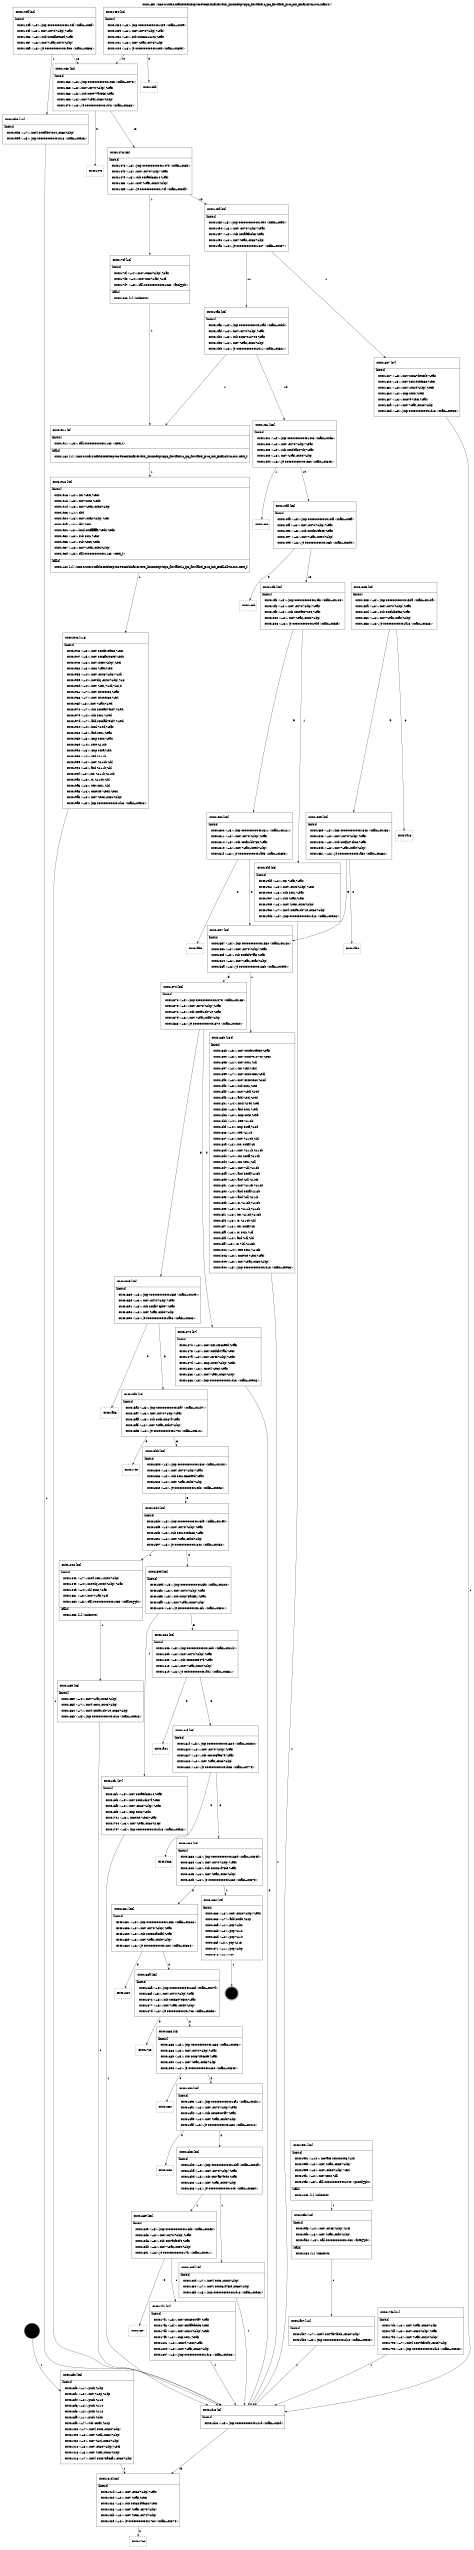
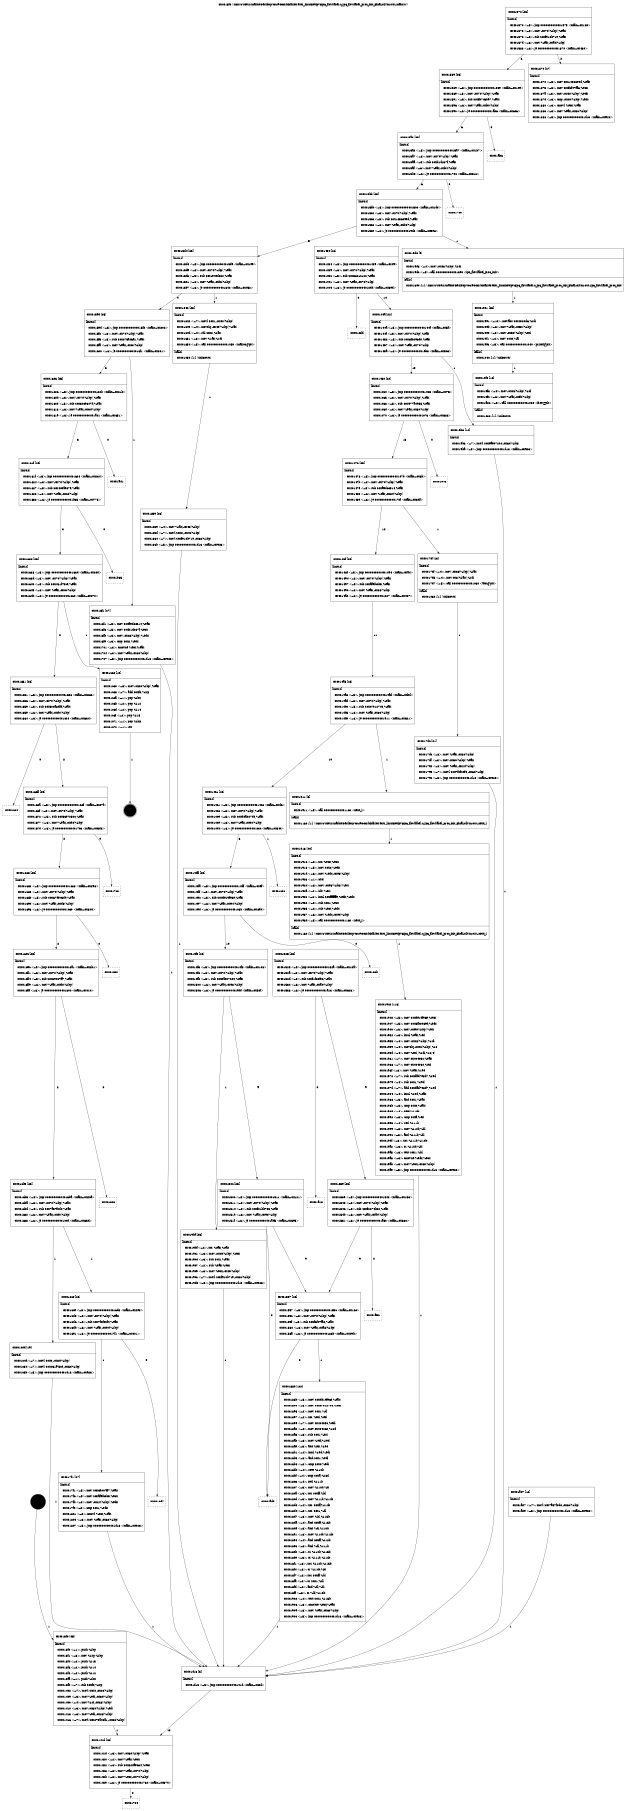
edge "0x401434 [22]" -> "0x401460 [22]": now "0x401434 [22]" -> "0x40144a [22]"
node "0x4019d8 [9]": added
edge "0x4017cf [13]" -> "0x401911 [5]": now "0x4017cf [13]" -> "0x4017dc [21]"
node "0x401827 [27]": removed
edge "0x4014c1 [25]" -> "0x4014da [25]": label " 10" -> " 6"
edge "0x401557 [25]" -> "0x401570 [25]": now "0x401557 [25]" -> "0x401ad5"
edge "0x401870 [27]" -> "0x401d13 [5]": removed, label "2"
edge "0x4019f8 [15]" -> "0x401a07 [12]": removed, label "1"
